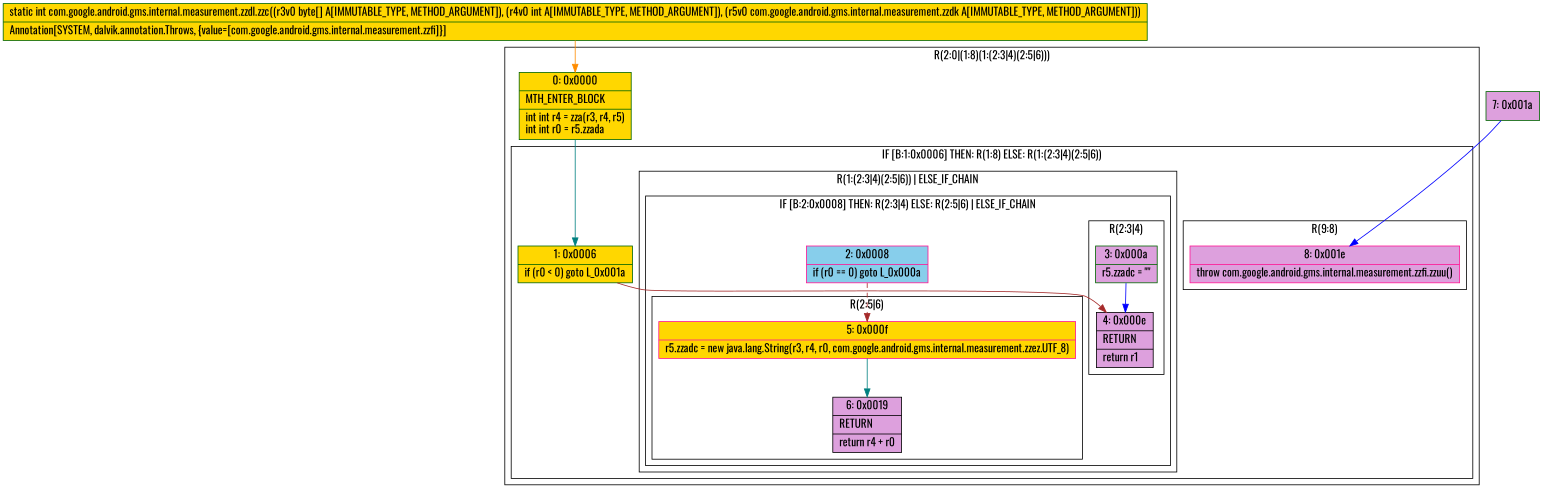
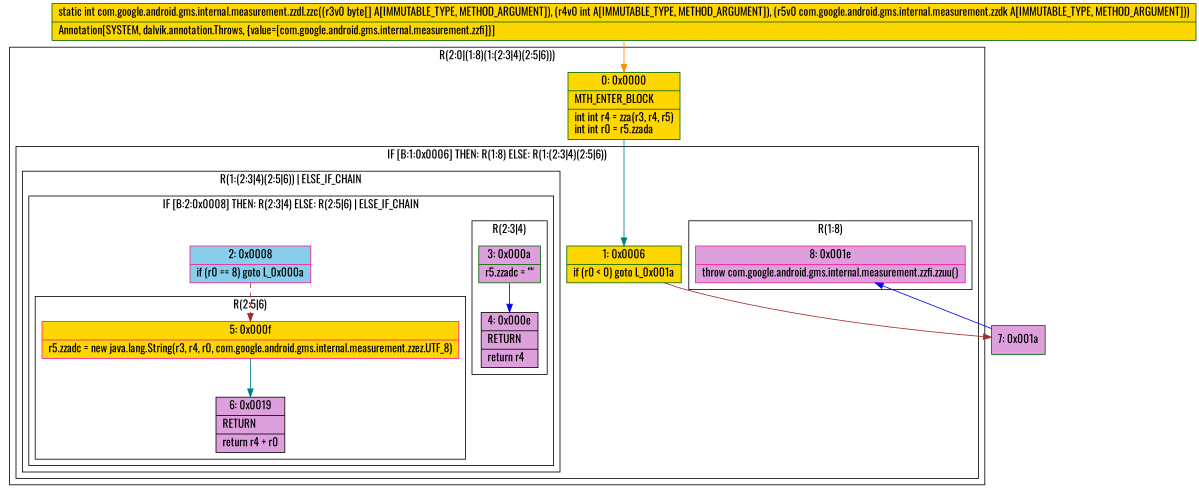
cluster "R(9:8)": label "R(9:8)" -> "R(1:8)"
node "2: 0x0008": text "if (r0 == 0) goto L_0x000a" -> "if (r0 == 8) goto L_0x000a"
edge "1: 0x0006" -> "4: 0x000e": now "1: 0x0006" -> "7: 0x001a"
node "4: 0x000e": text "return r1" -> "return r4"
